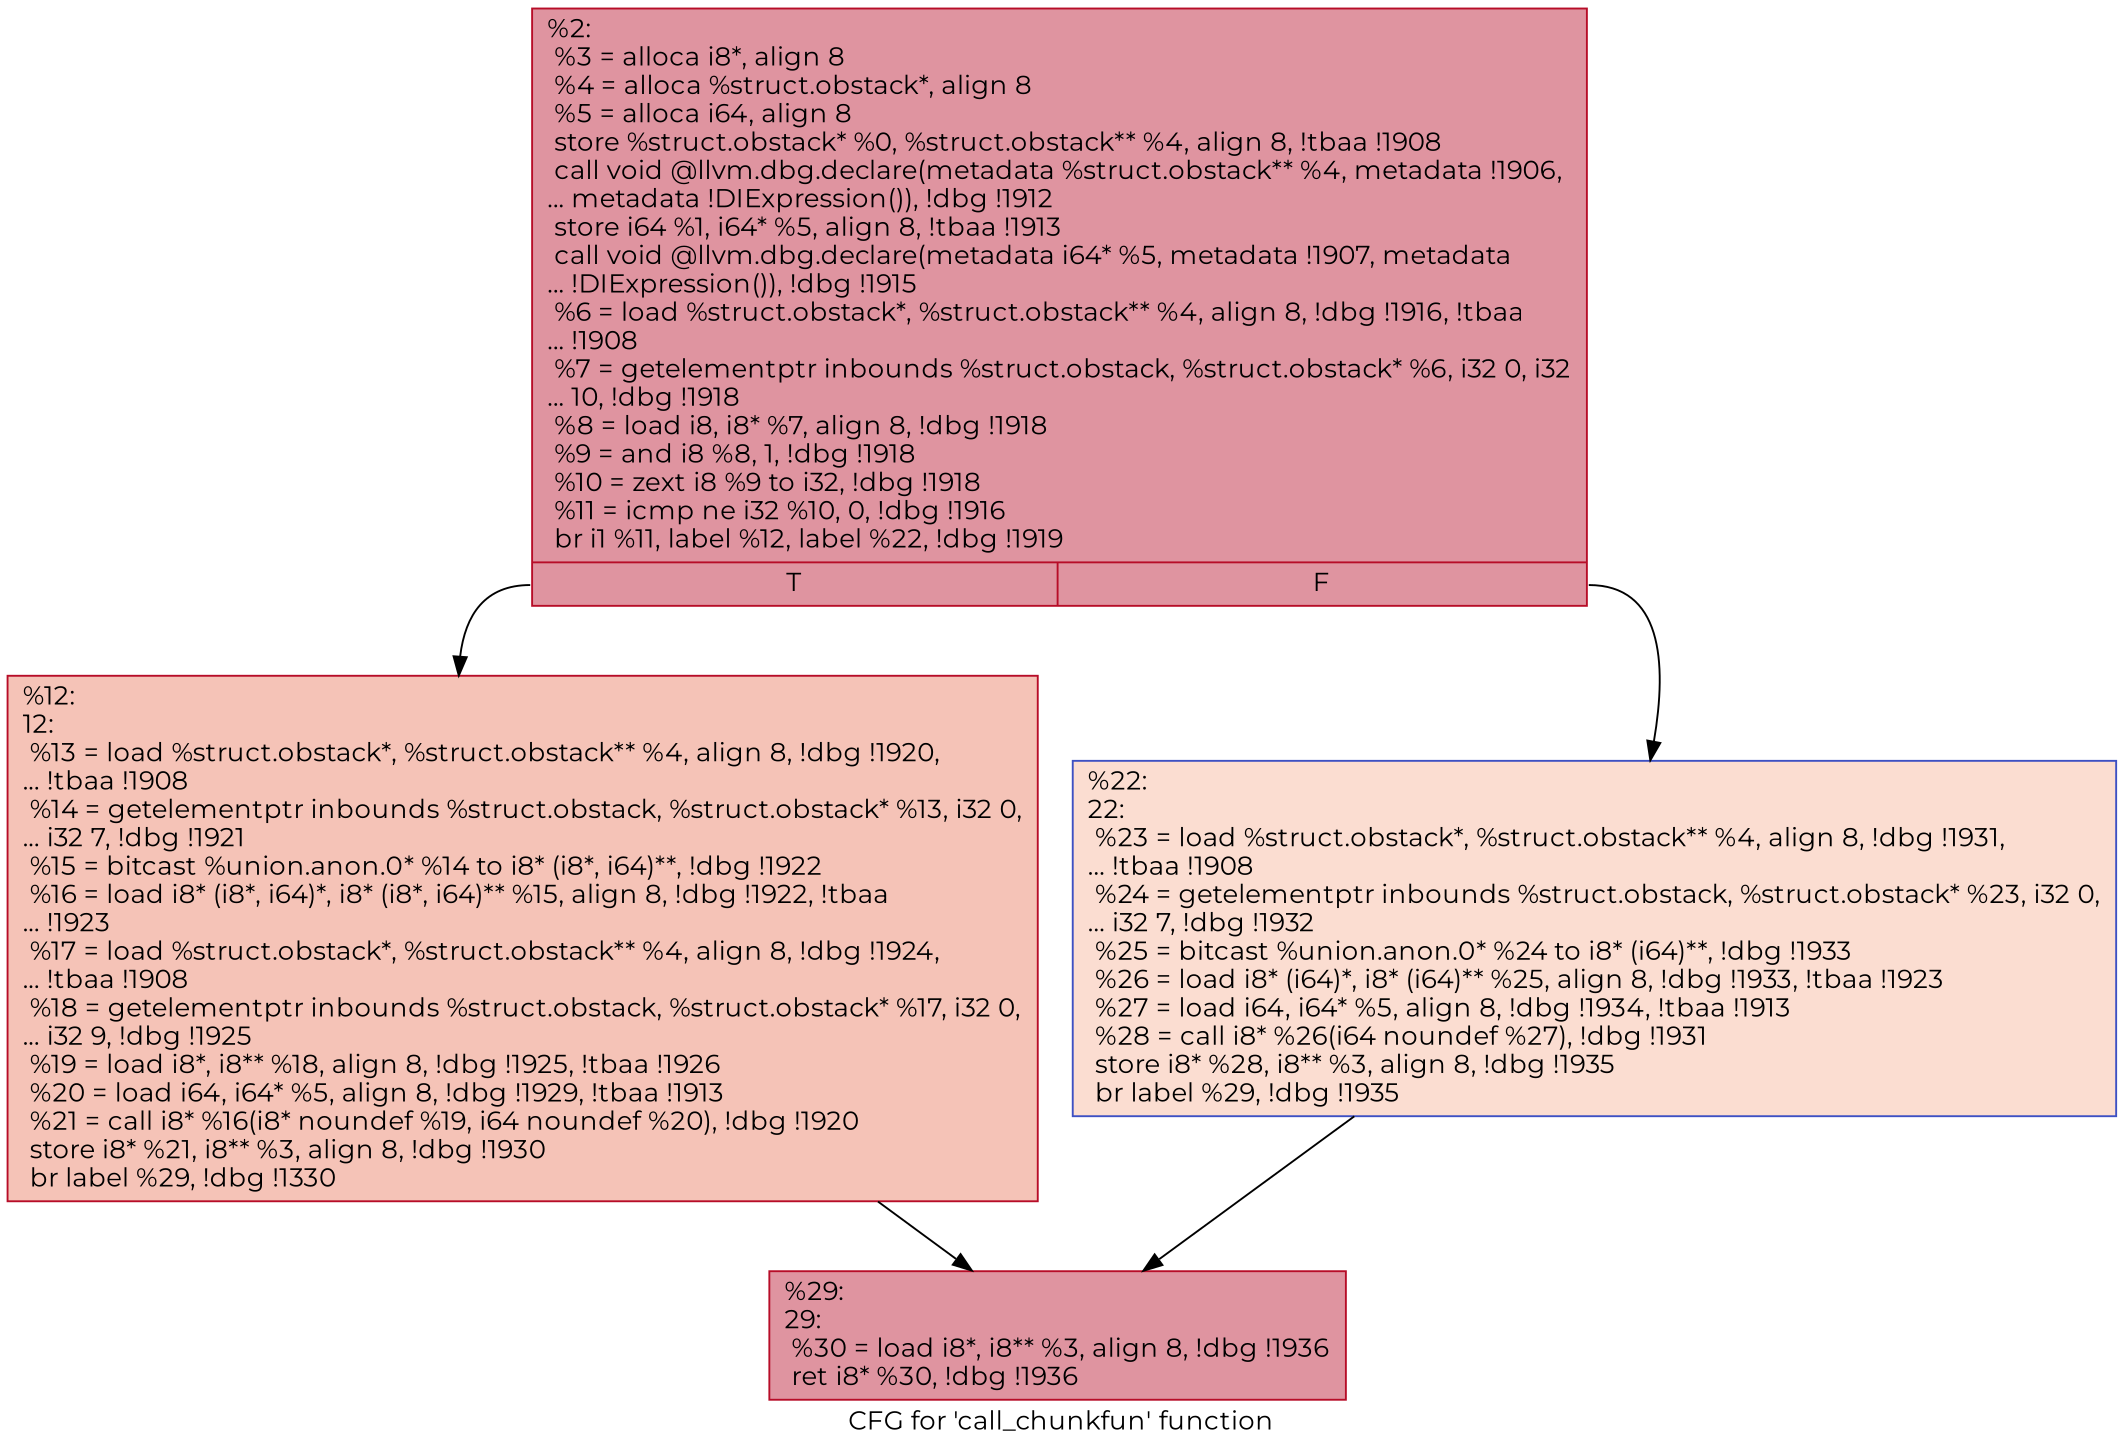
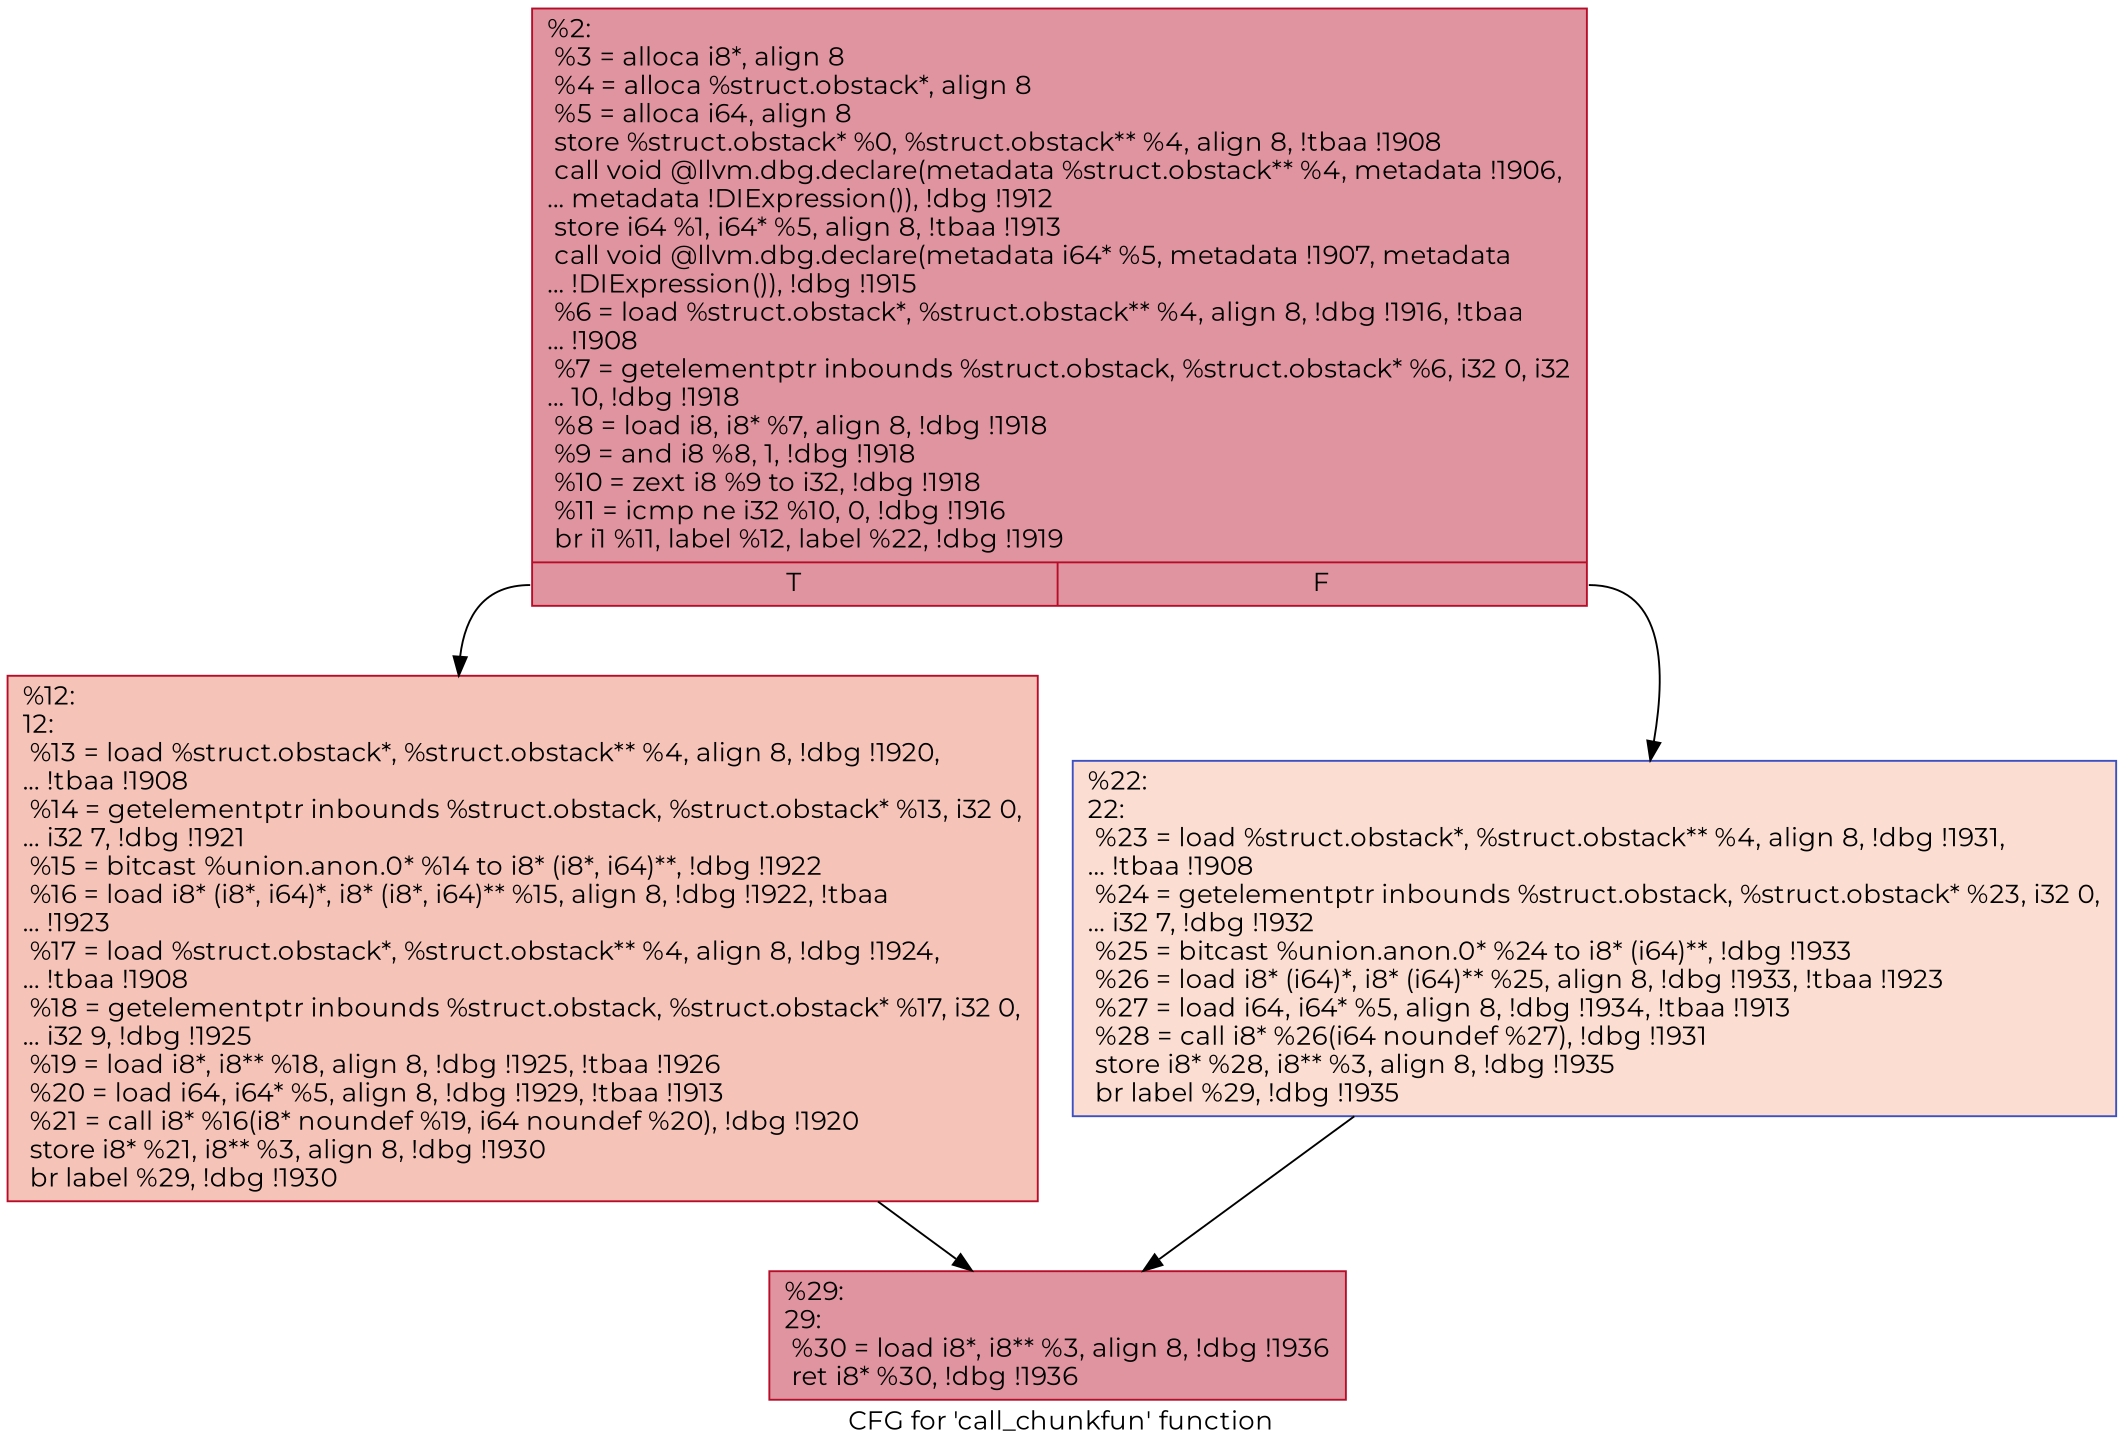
node "%12:": text "br label %29, !dbg !1330" -> "br label %29, !dbg !1930"
